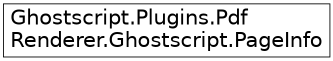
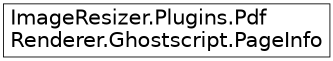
node "Ghostscript.Plugins.Pdf Renderer.Ghostscript.PageInfo": label "Ghostscript.Plugins.Pdf Renderer.Ghostscript.PageInfo" -> "ImageResizer.Plugins.Pdf Renderer.Ghostscript.PageInfo"
